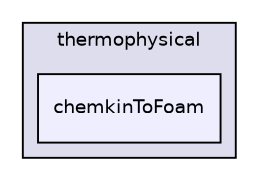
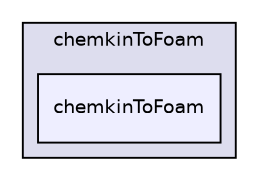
cluster "thermophysical": label "thermophysical" -> "chemkinToFoam"
